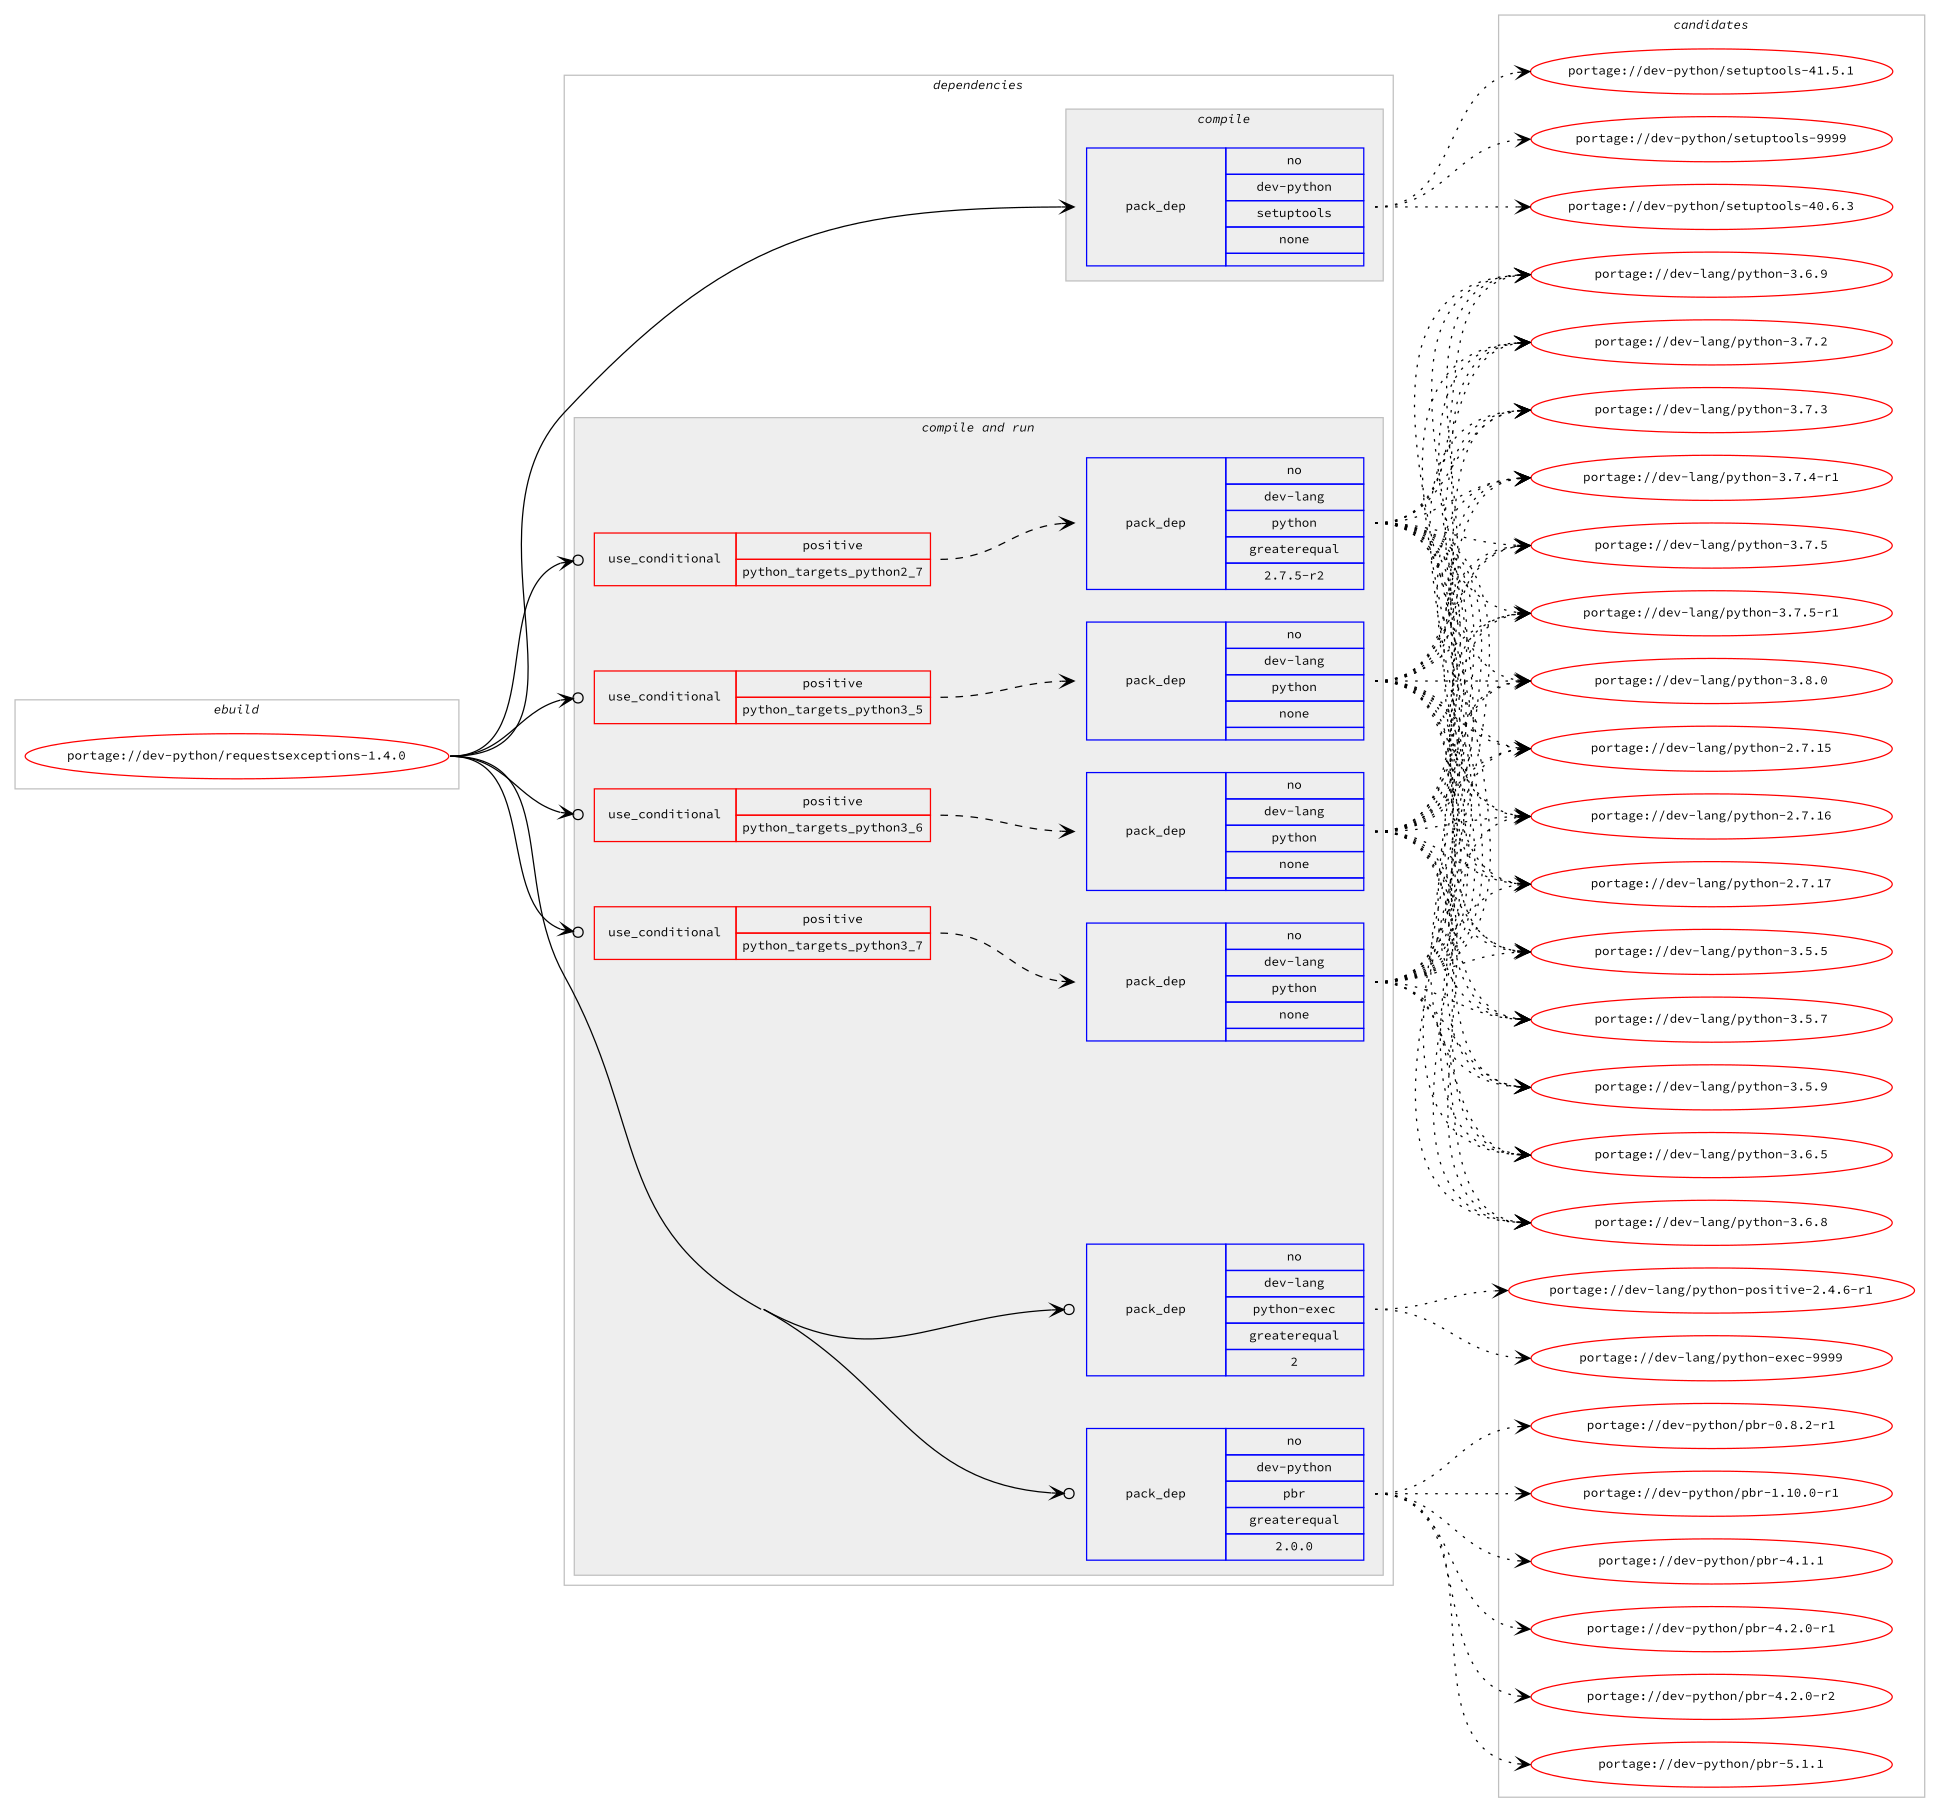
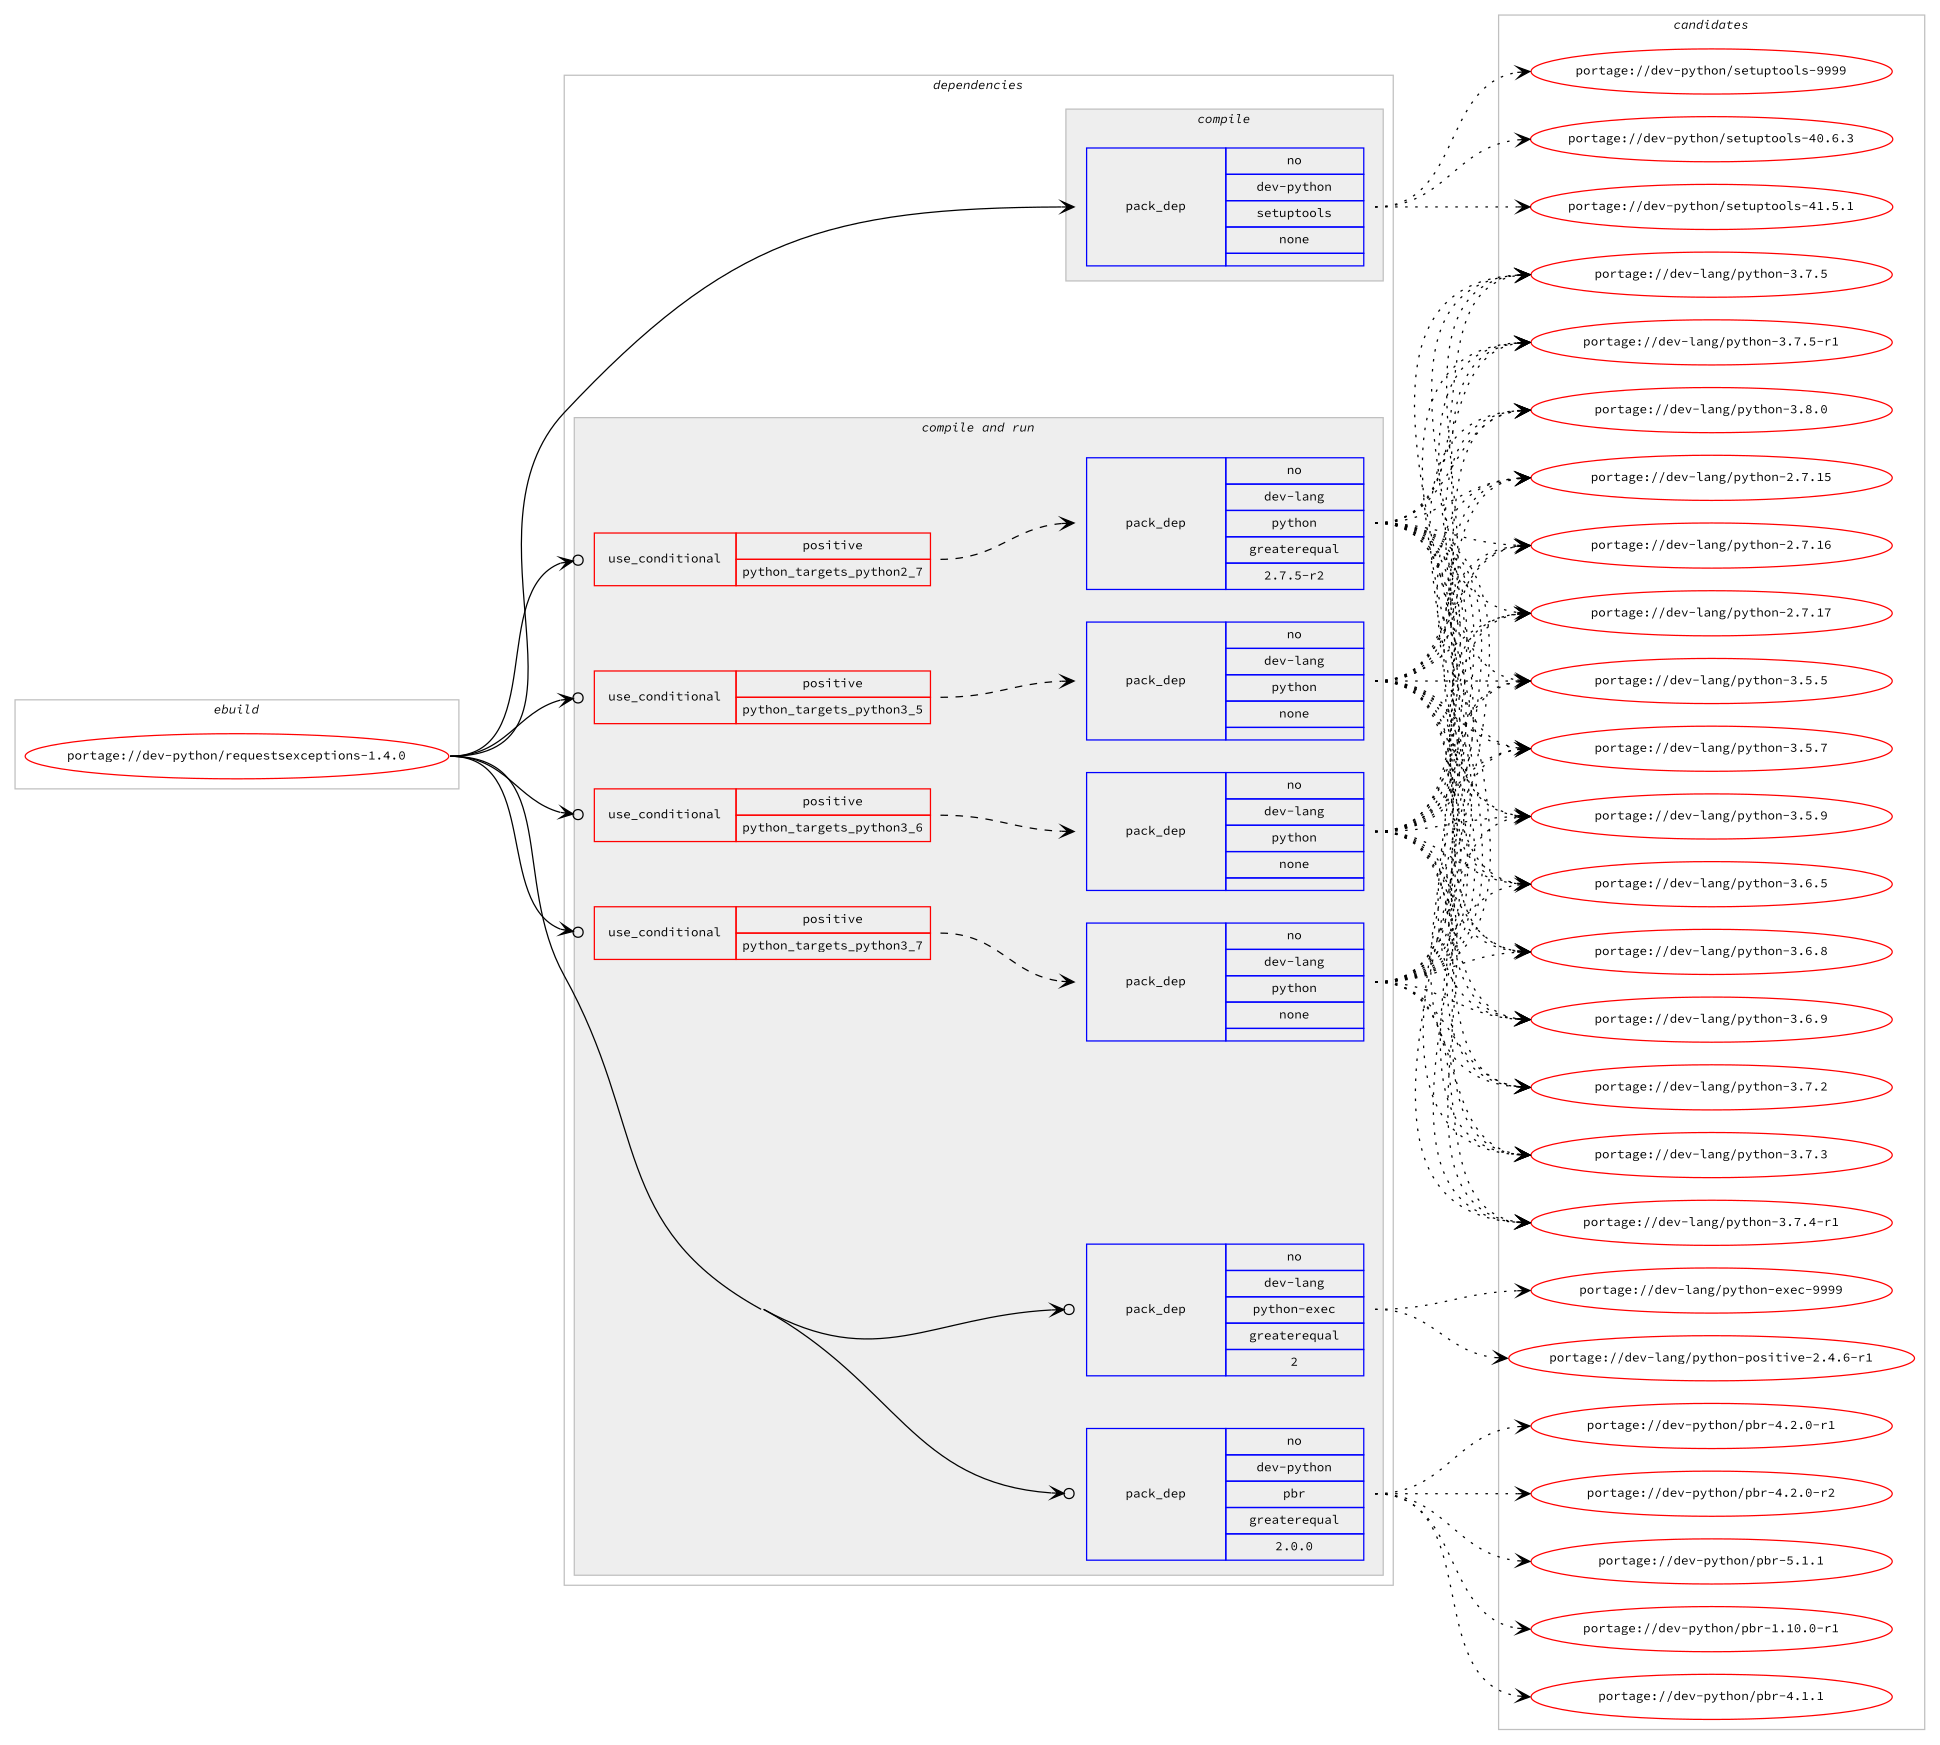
node "portage://dev-python/pbr-0.8.2-r1": removed
